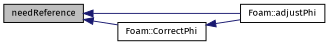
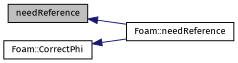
node "Foam::adjustPhi": label "Foam::adjustPhi" -> "Foam::needReference"
edge "Foam::CorrectPhi" -> "needReference": removed
